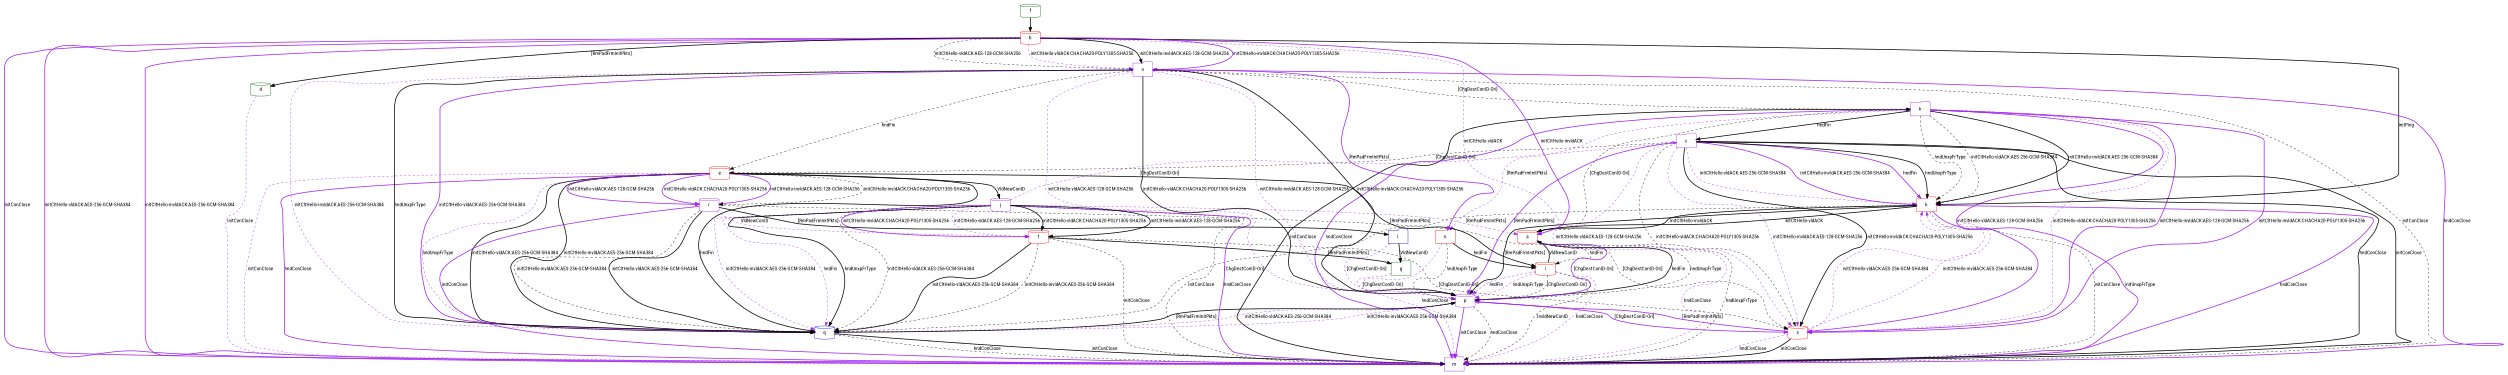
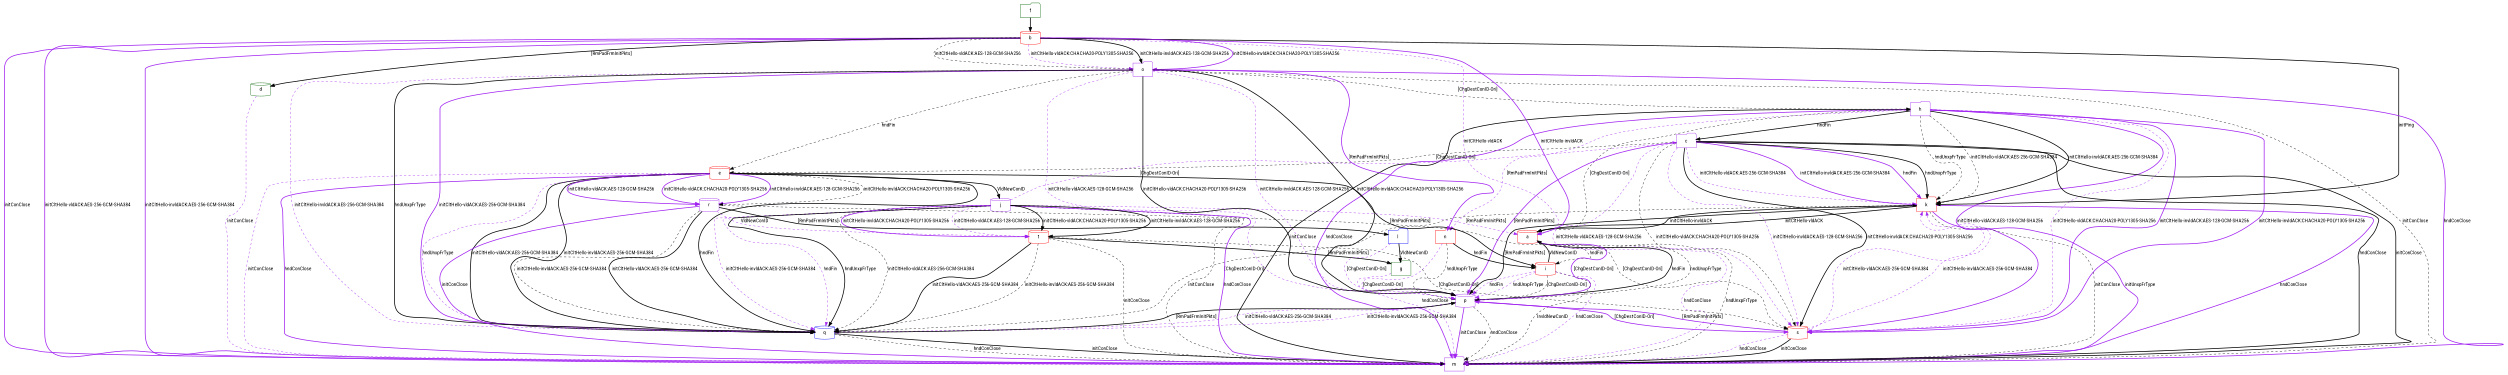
node "f": shape cylinder -> folder
